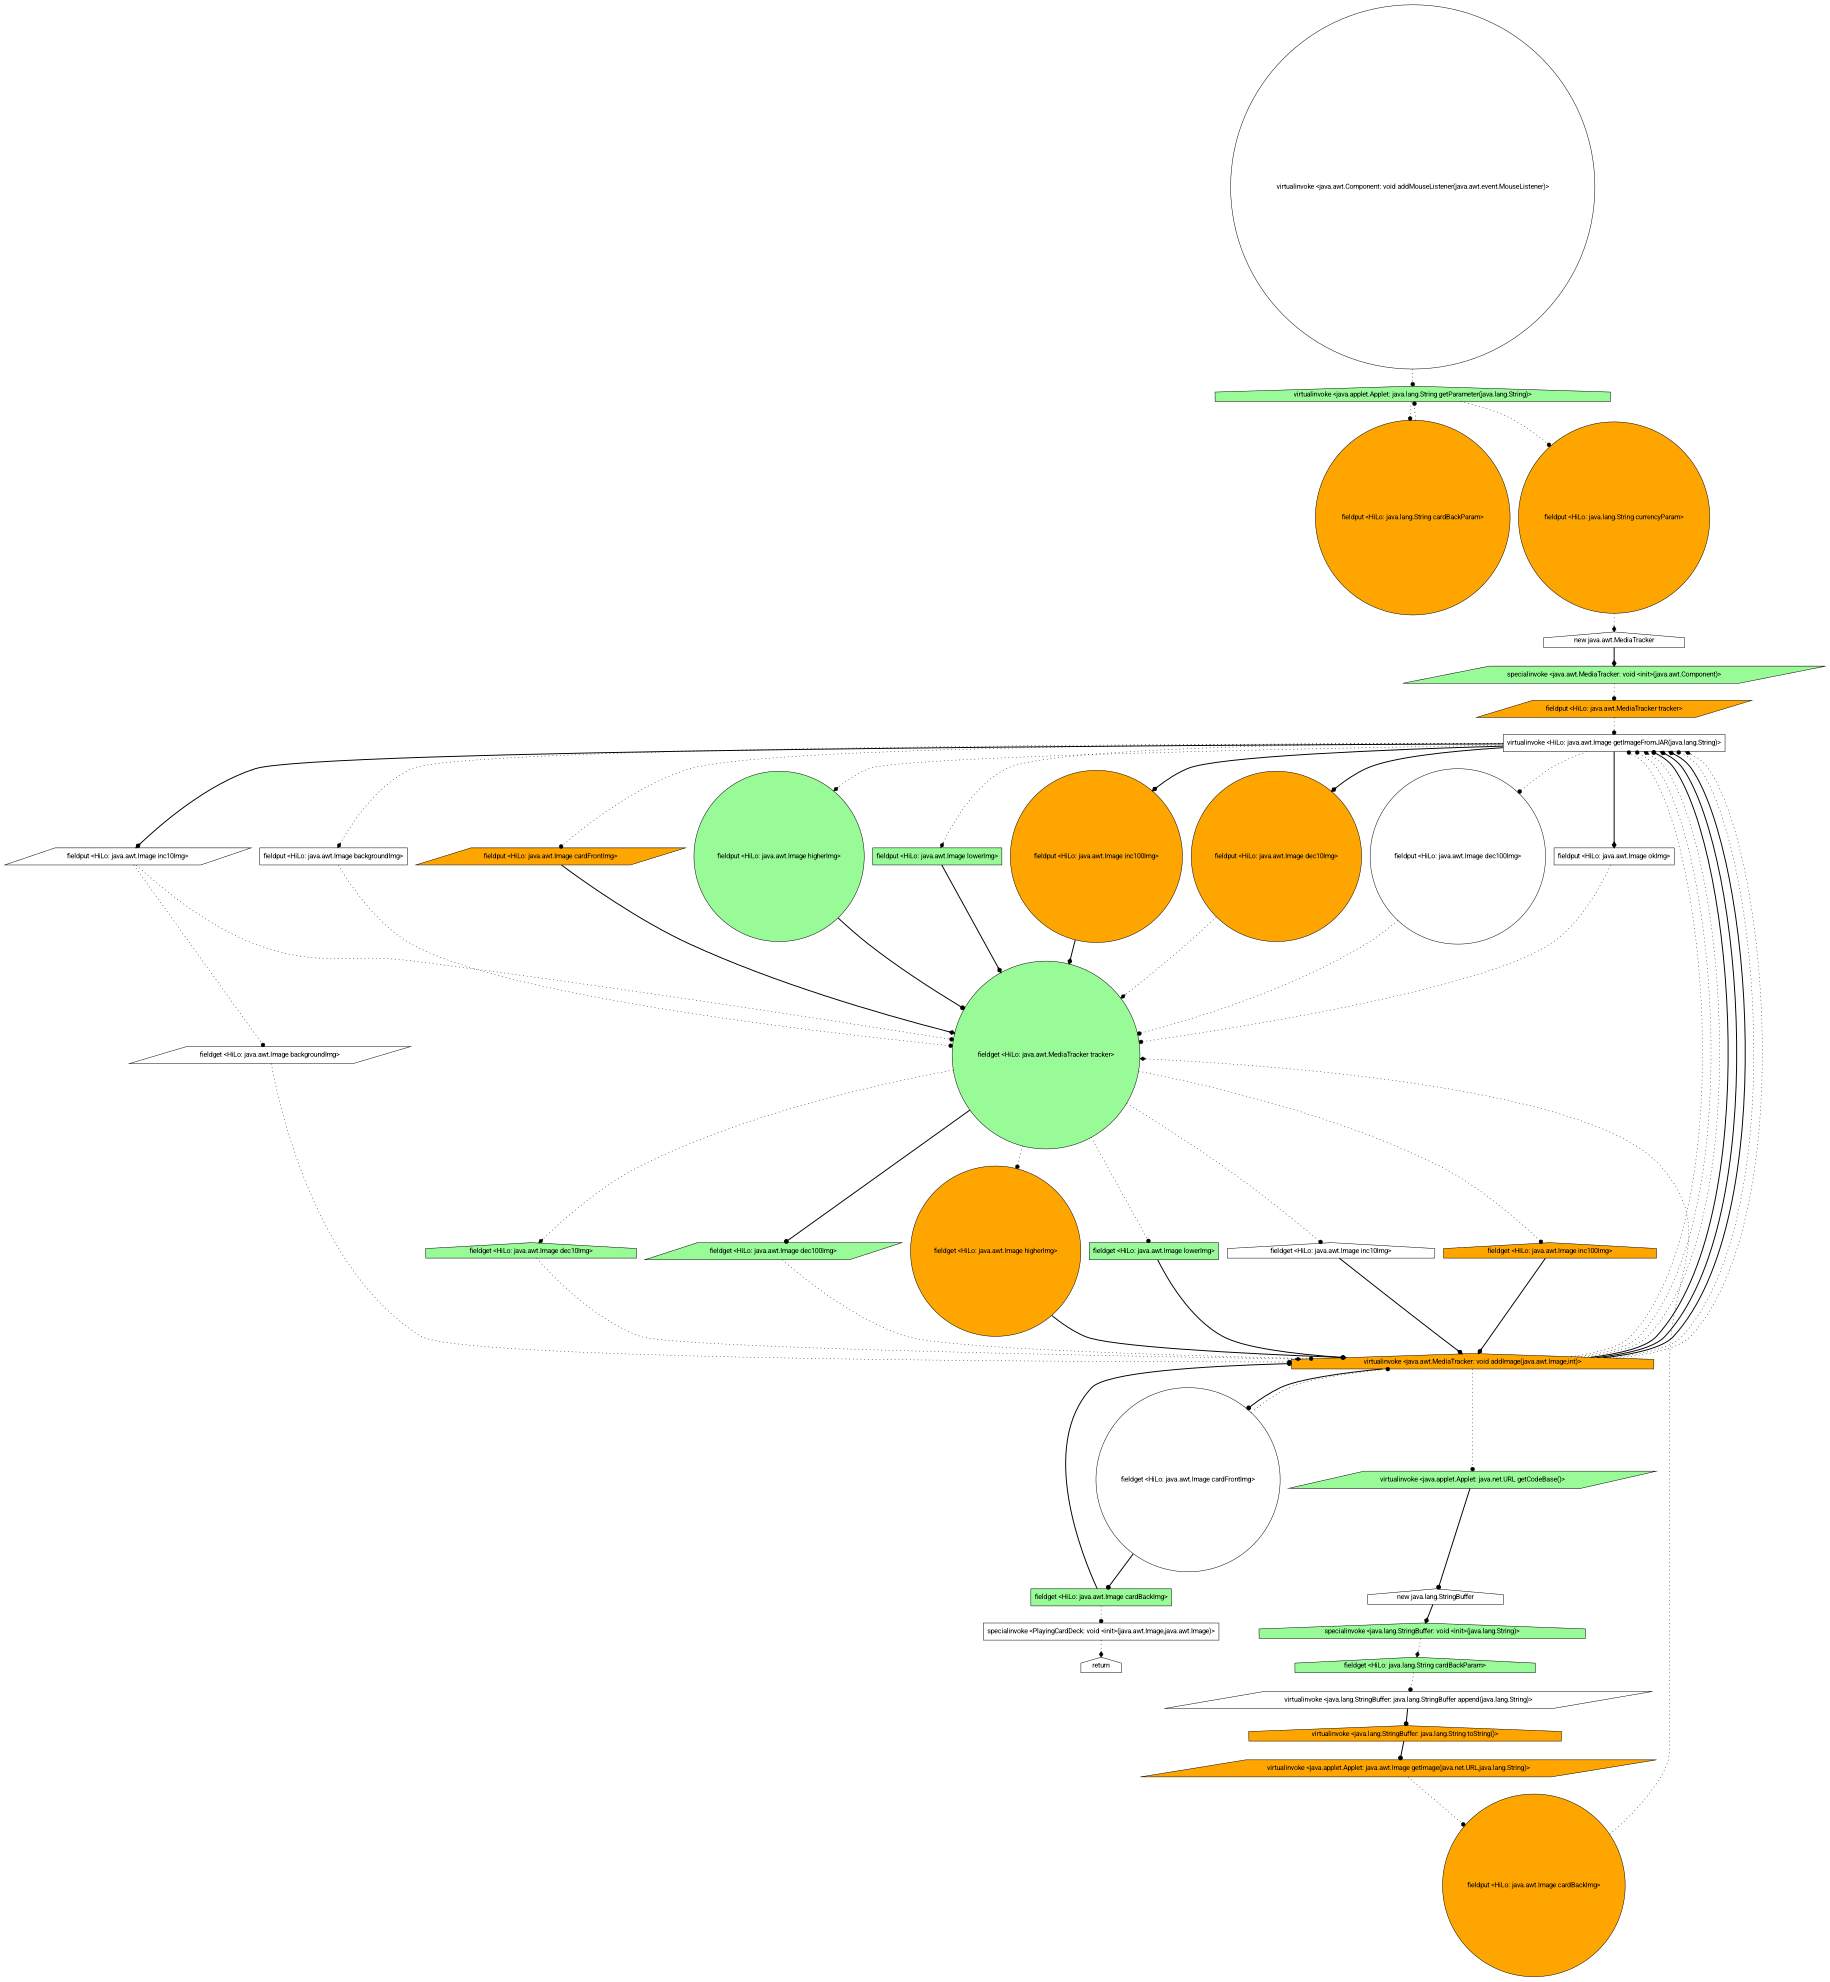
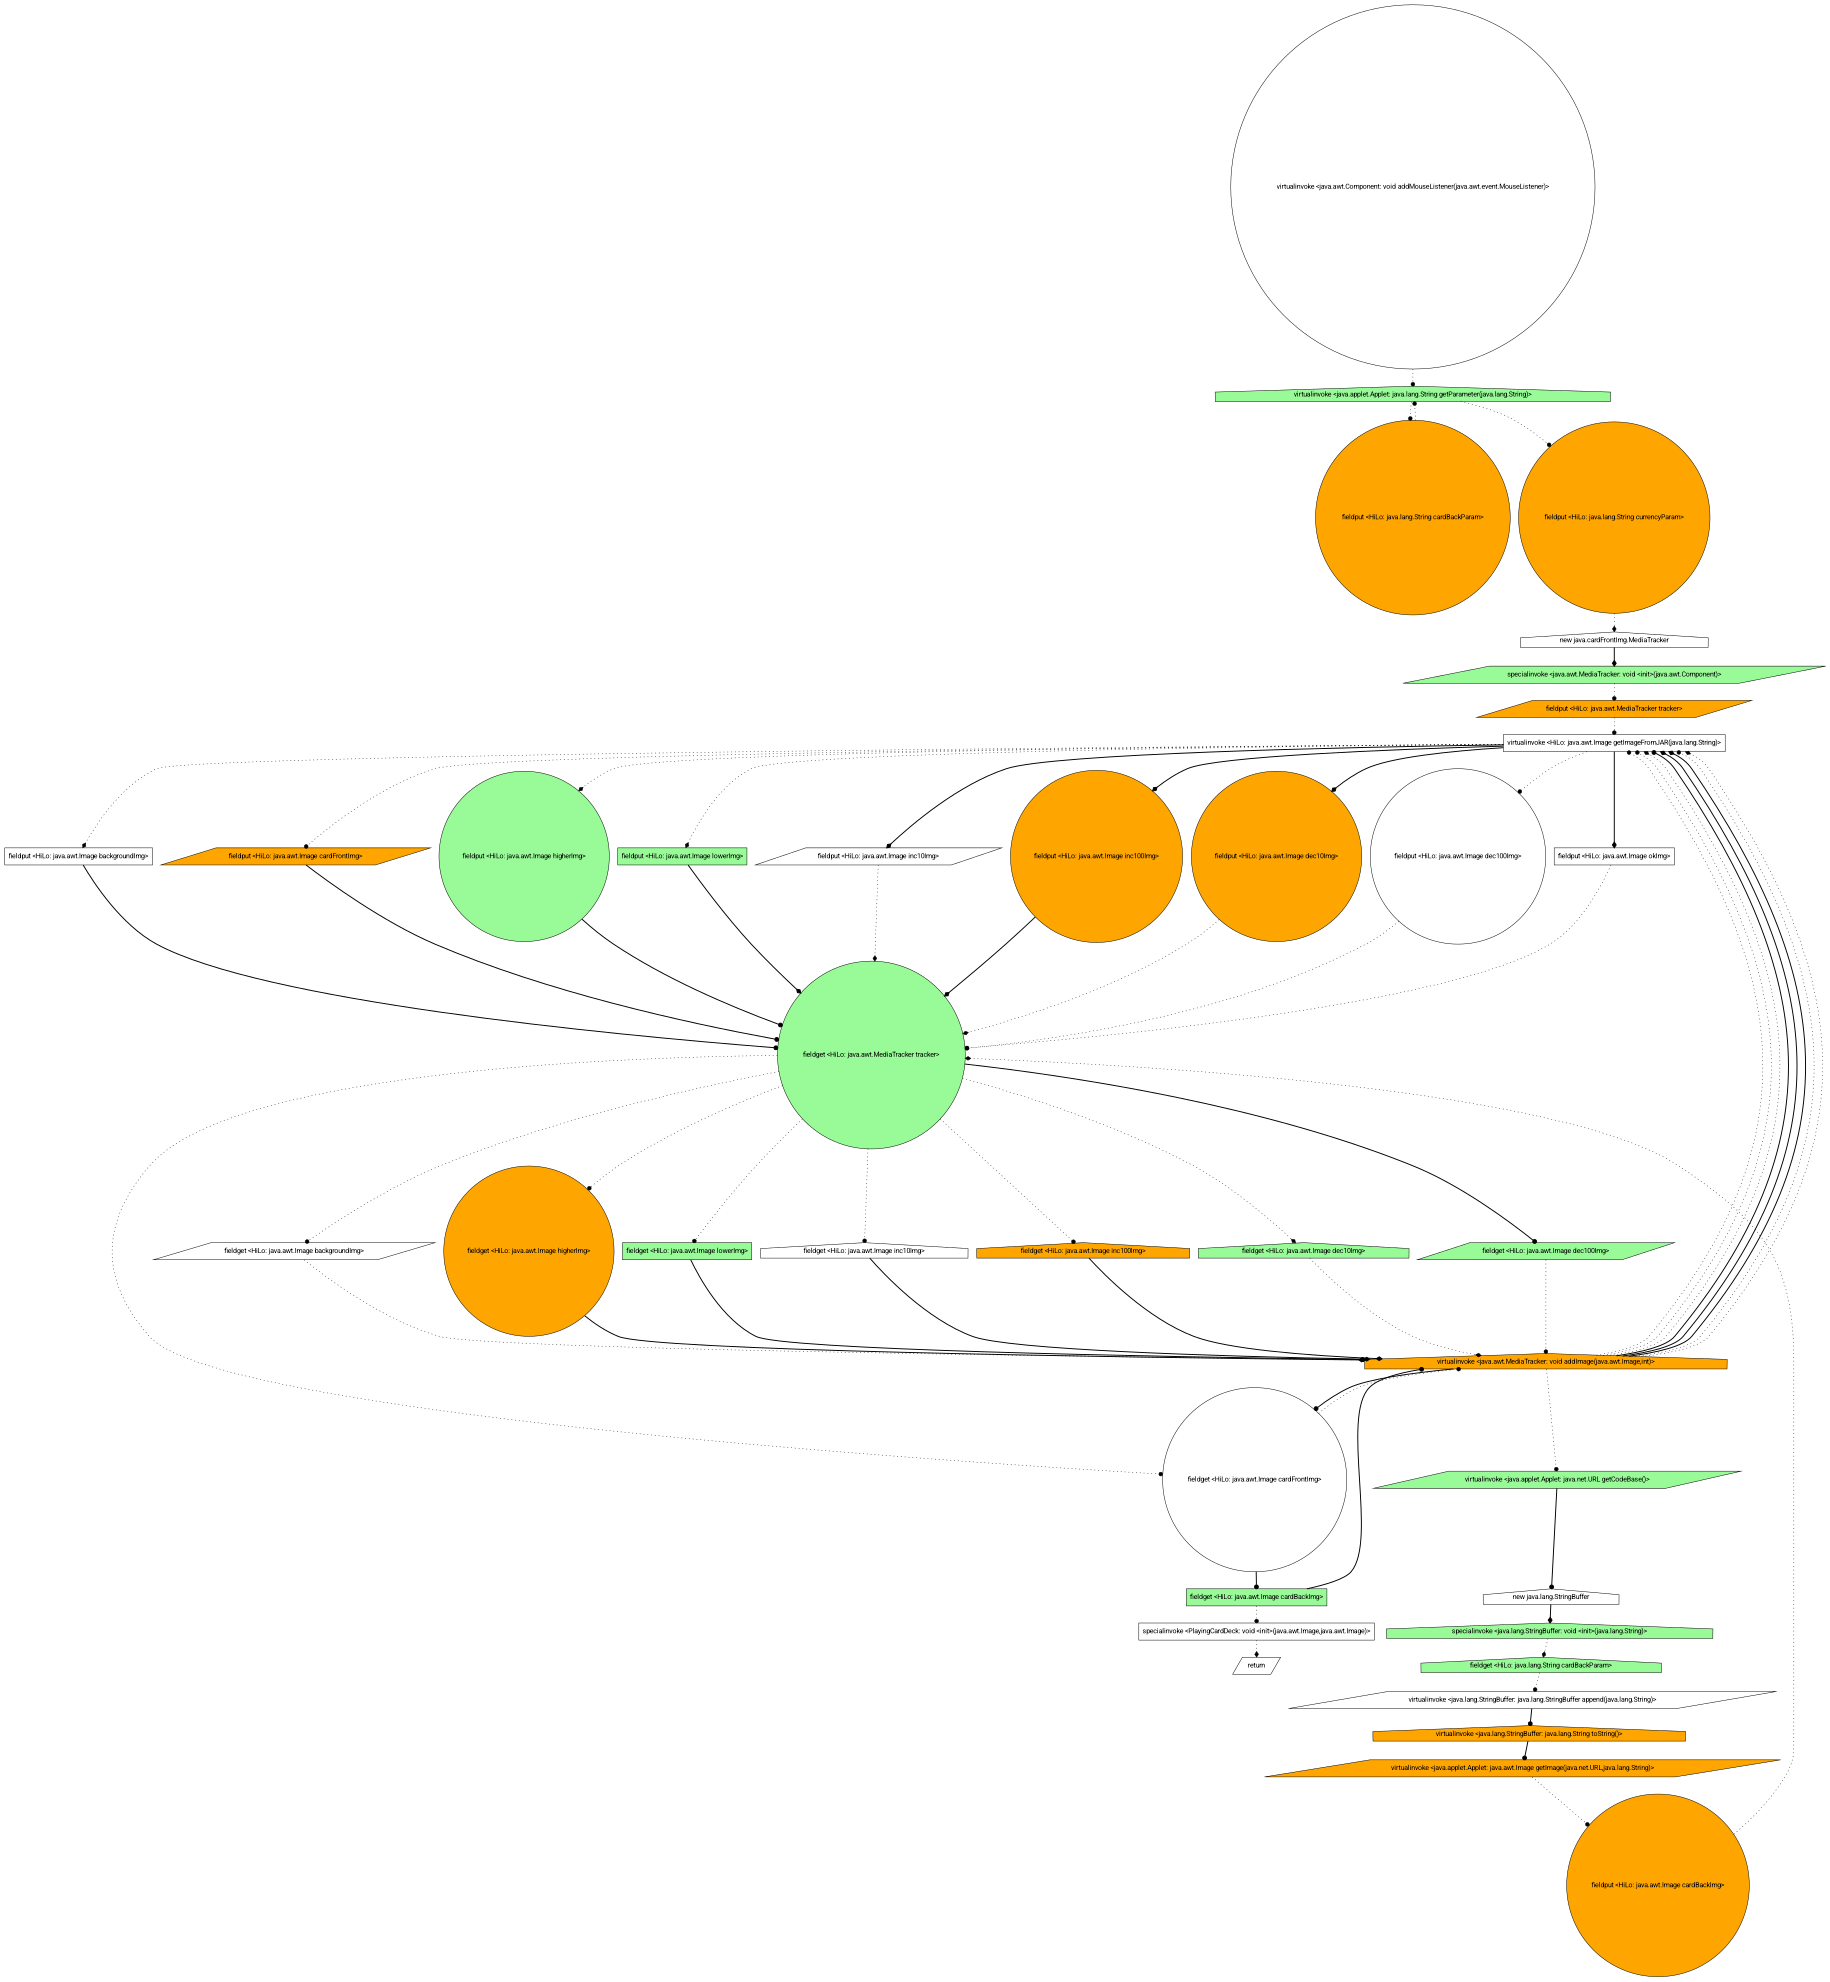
node "new java.awt.MediaTracker": label "new java.awt.MediaTracker" -> "new java.cardFrontImg.MediaTracker"
edge "fieldput <HiLo: java.awt.Image inc10Img>" -> "fieldget <HiLo: java.awt.Image backgroundImg>": now "fieldget <HiLo: java.awt.MediaTracker tracker>" -> "fieldget <HiLo: java.awt.Image backgroundImg>"
edge "fieldput <HiLo: java.awt.Image cardFrontImg>" -> "fieldget <HiLo: java.awt.MediaTracker tracker>": arrowhead diamond -> dot
edge "fieldput <HiLo: java.awt.Image inc10Img>" -> "fieldget <HiLo: java.awt.MediaTracker tracker>": arrowhead dot -> diamond
edge "fieldput <HiLo: java.awt.Image backgroundImg>" -> "fieldget <HiLo: java.awt.MediaTracker tracker>": style dotted -> bold
edge "fieldget <HiLo: java.awt.MediaTracker tracker>" -> "fieldget <HiLo: java.awt.Image cardFrontImg>": added
node "return": shape house -> parallelogram
